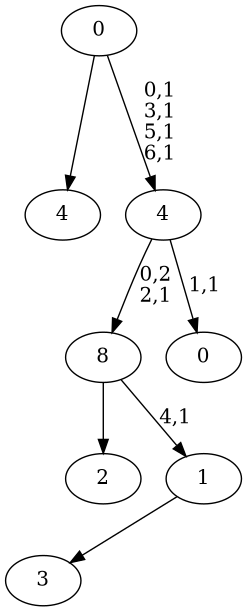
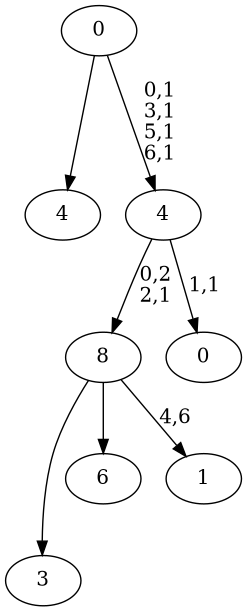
edge "8" -> "1": label "4,1" -> "4,6"
node "2": label "2" -> "6"
edge "1" -> "3": now "8" -> "3"
